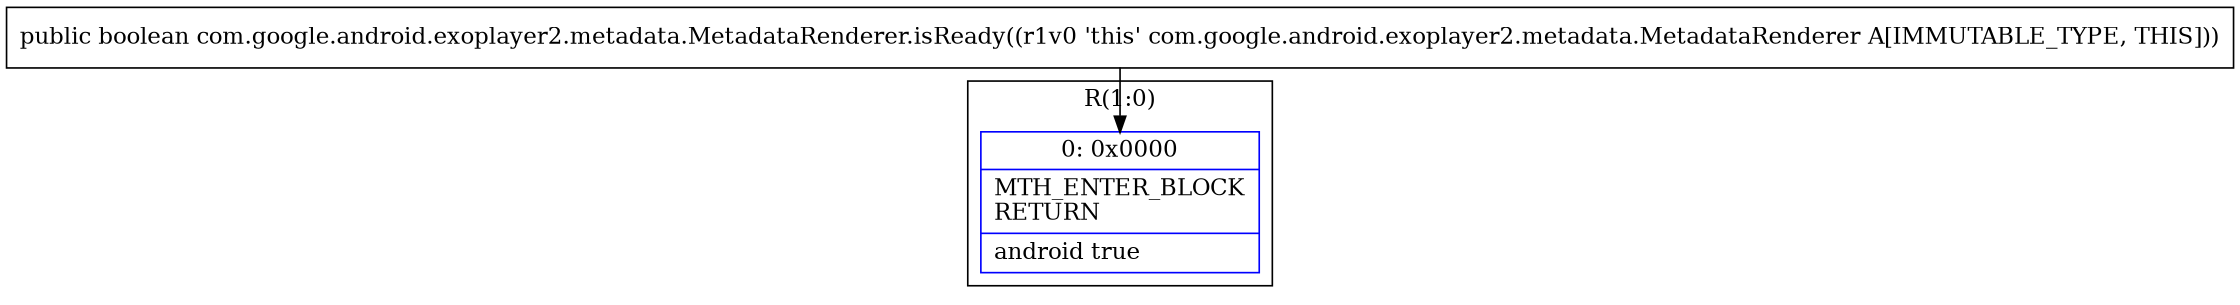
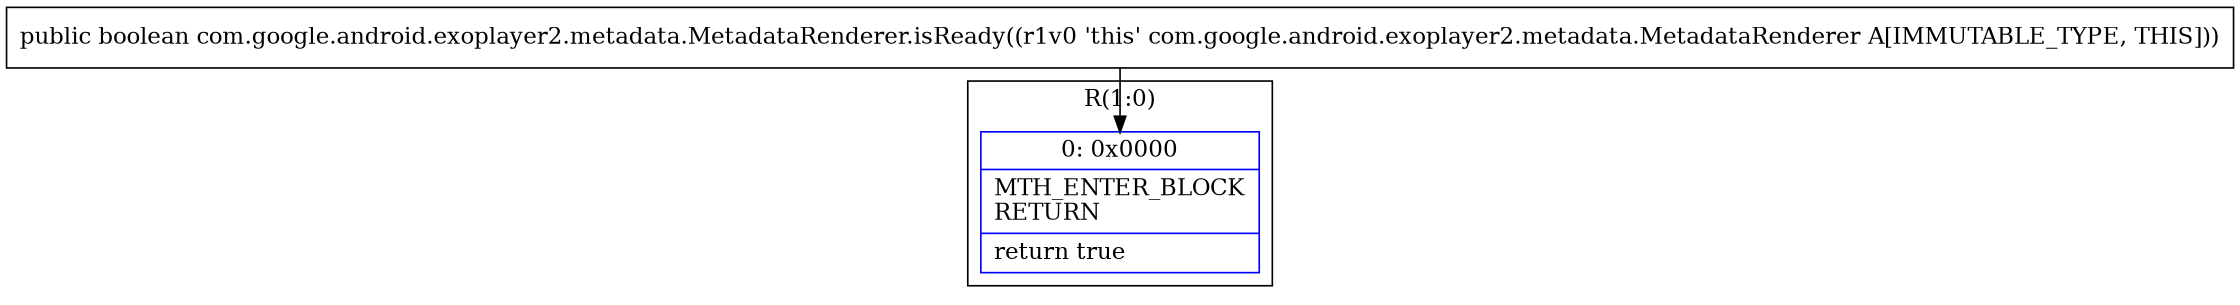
node "0: 0x0000": text "android true" -> "return true"
